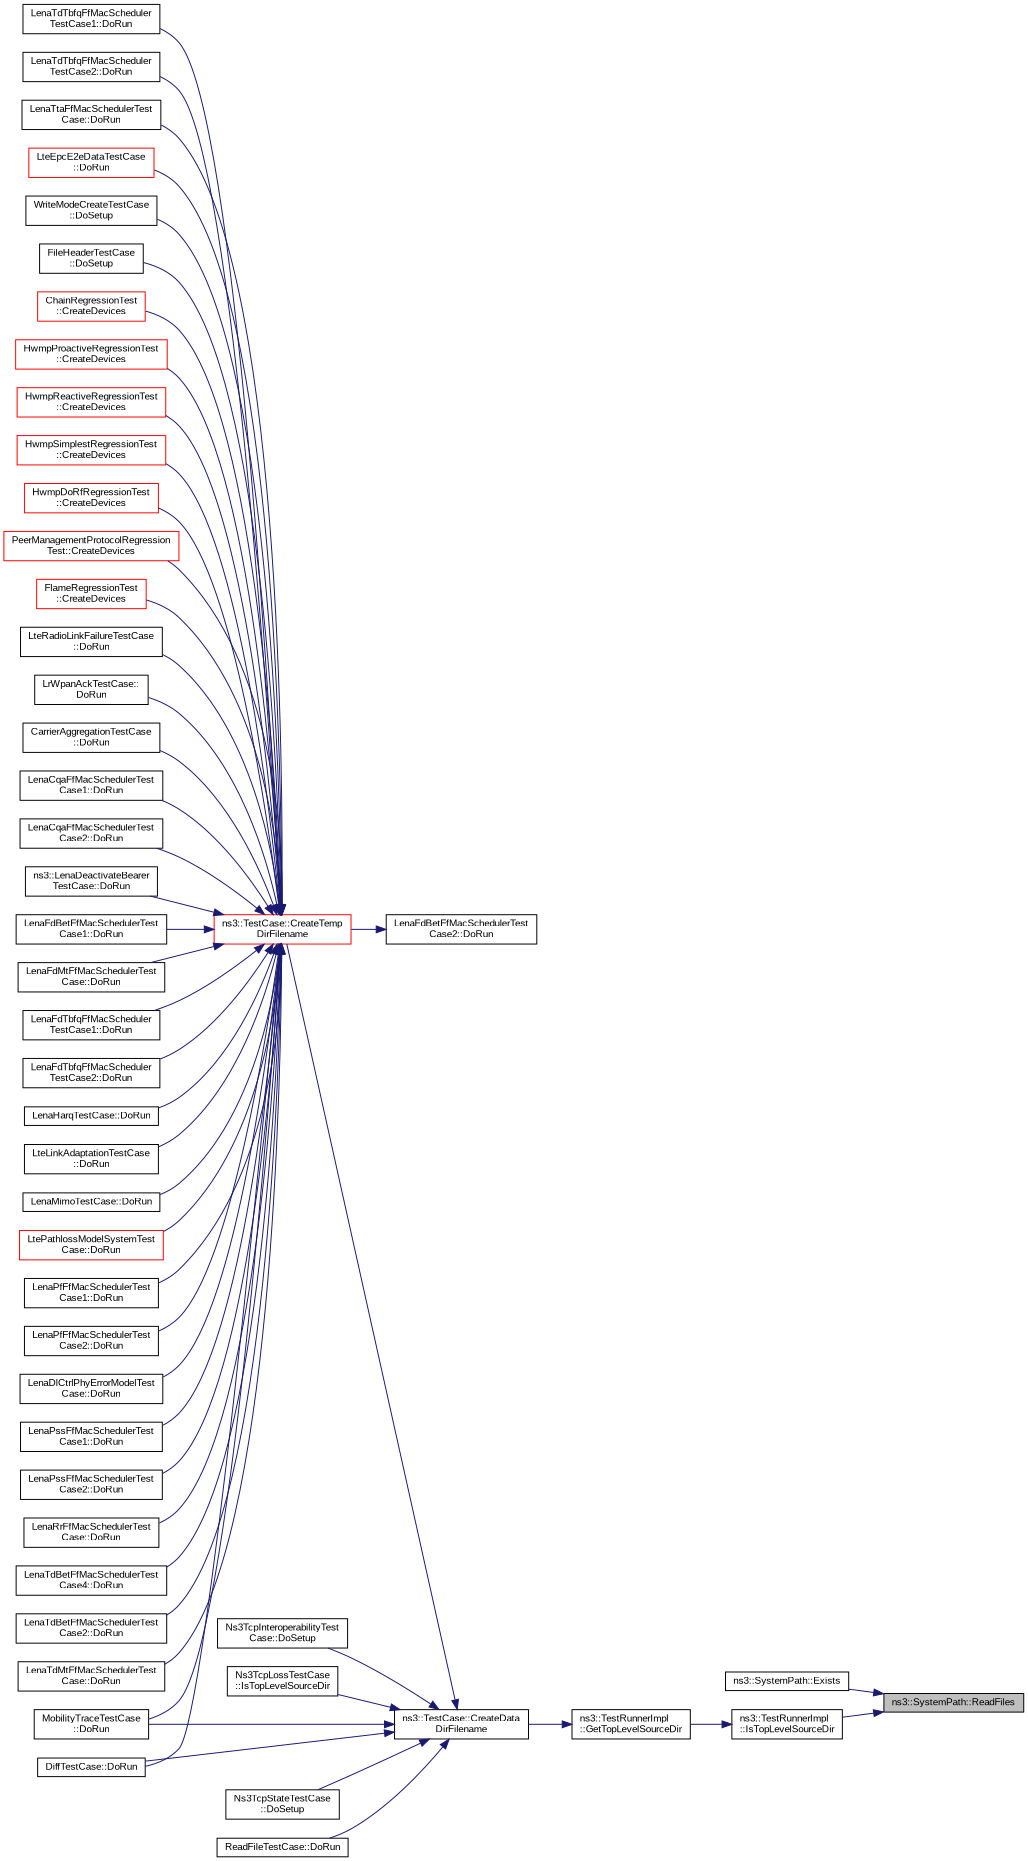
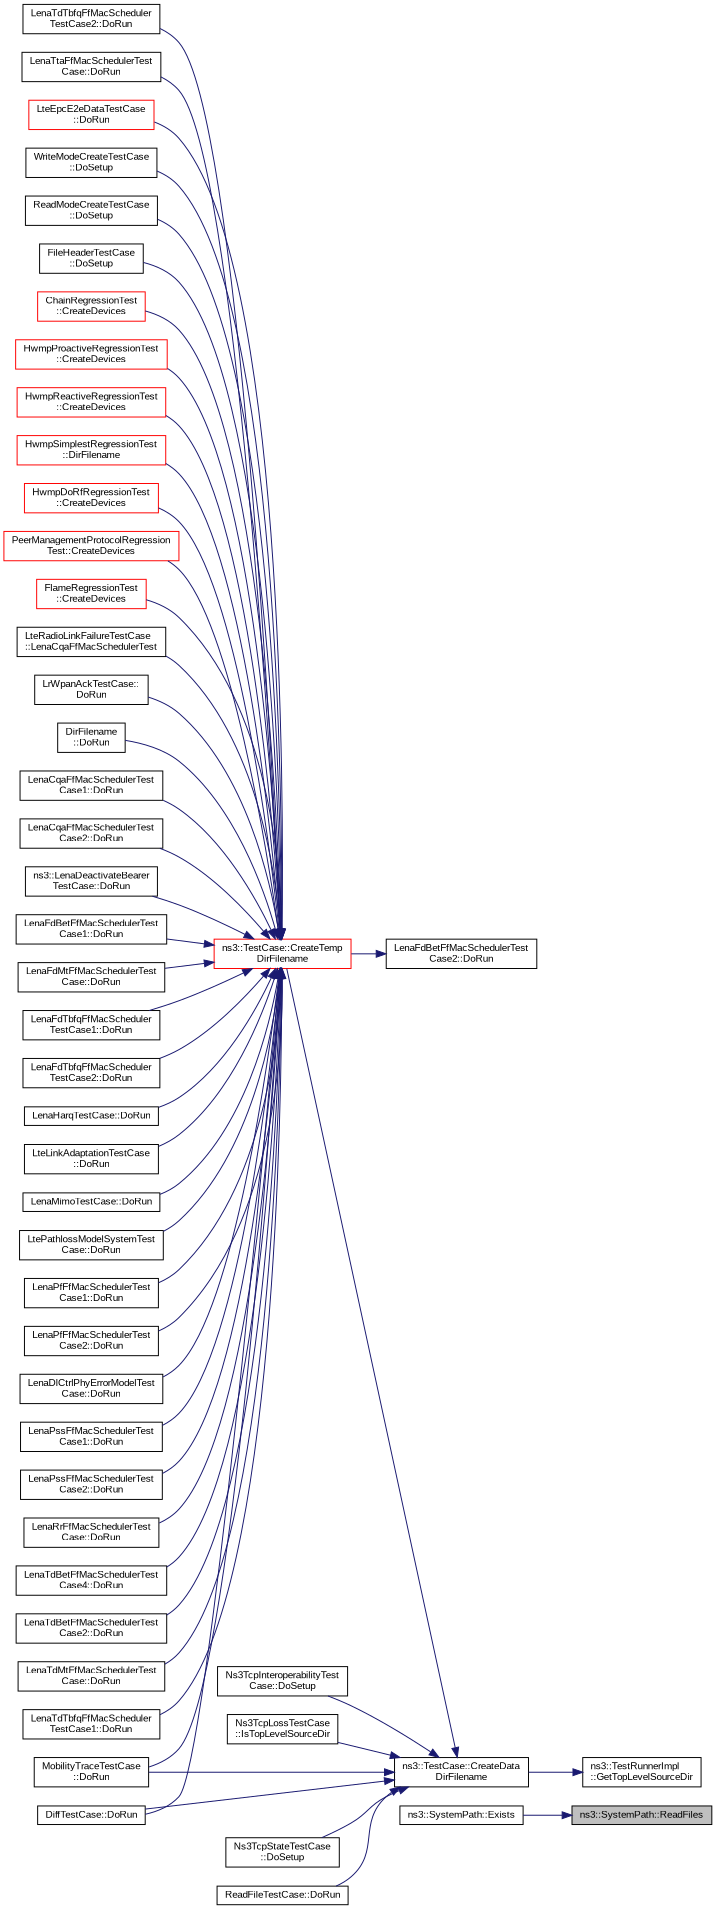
node "ReadModeCreateTestCase ::DoSetup": added
node "HwmpSimplestRegressionTest ::CreateDevices": label "HwmpSimplestRegressionTest ::CreateDevices" -> "HwmpSimplestRegressionTest ::DirFilename"
node "LteRadioLinkFailureTestCase ::DoRun": label "LteRadioLinkFailureTestCase ::DoRun" -> "LteRadioLinkFailureTestCase ::LenaCqaFfMacSchedulerTest"
node "CarrierAggregationTestCase ::DoRun": label "CarrierAggregationTestCase ::DoRun" -> "DirFilename ::DoRun"
node "LtePathlossModelSystemTest Case::DoRun": color red -> black
node "ns3::TestRunnerImpl ::IsTopLevelSourceDir": removed
